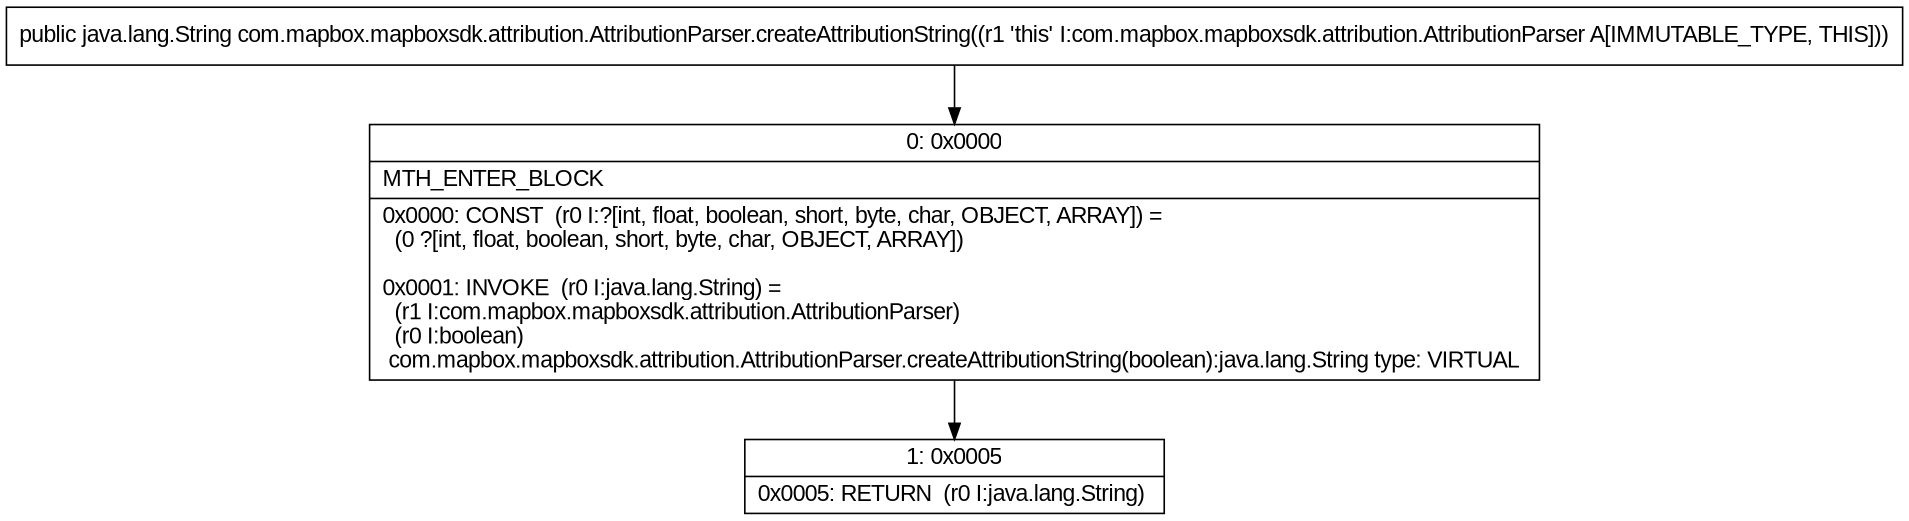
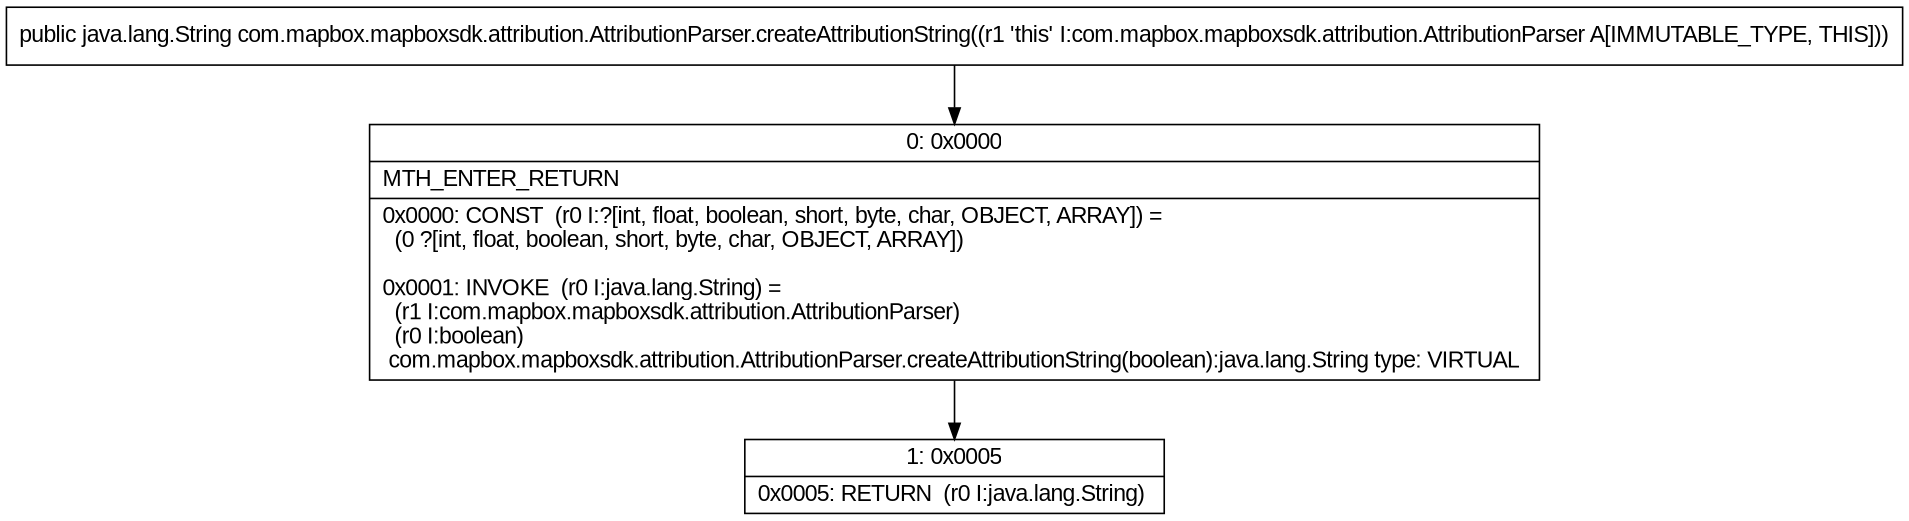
node "0: 0x0000": text "MTH_ENTER_BLOCK" -> "MTH_ENTER_RETURN"
